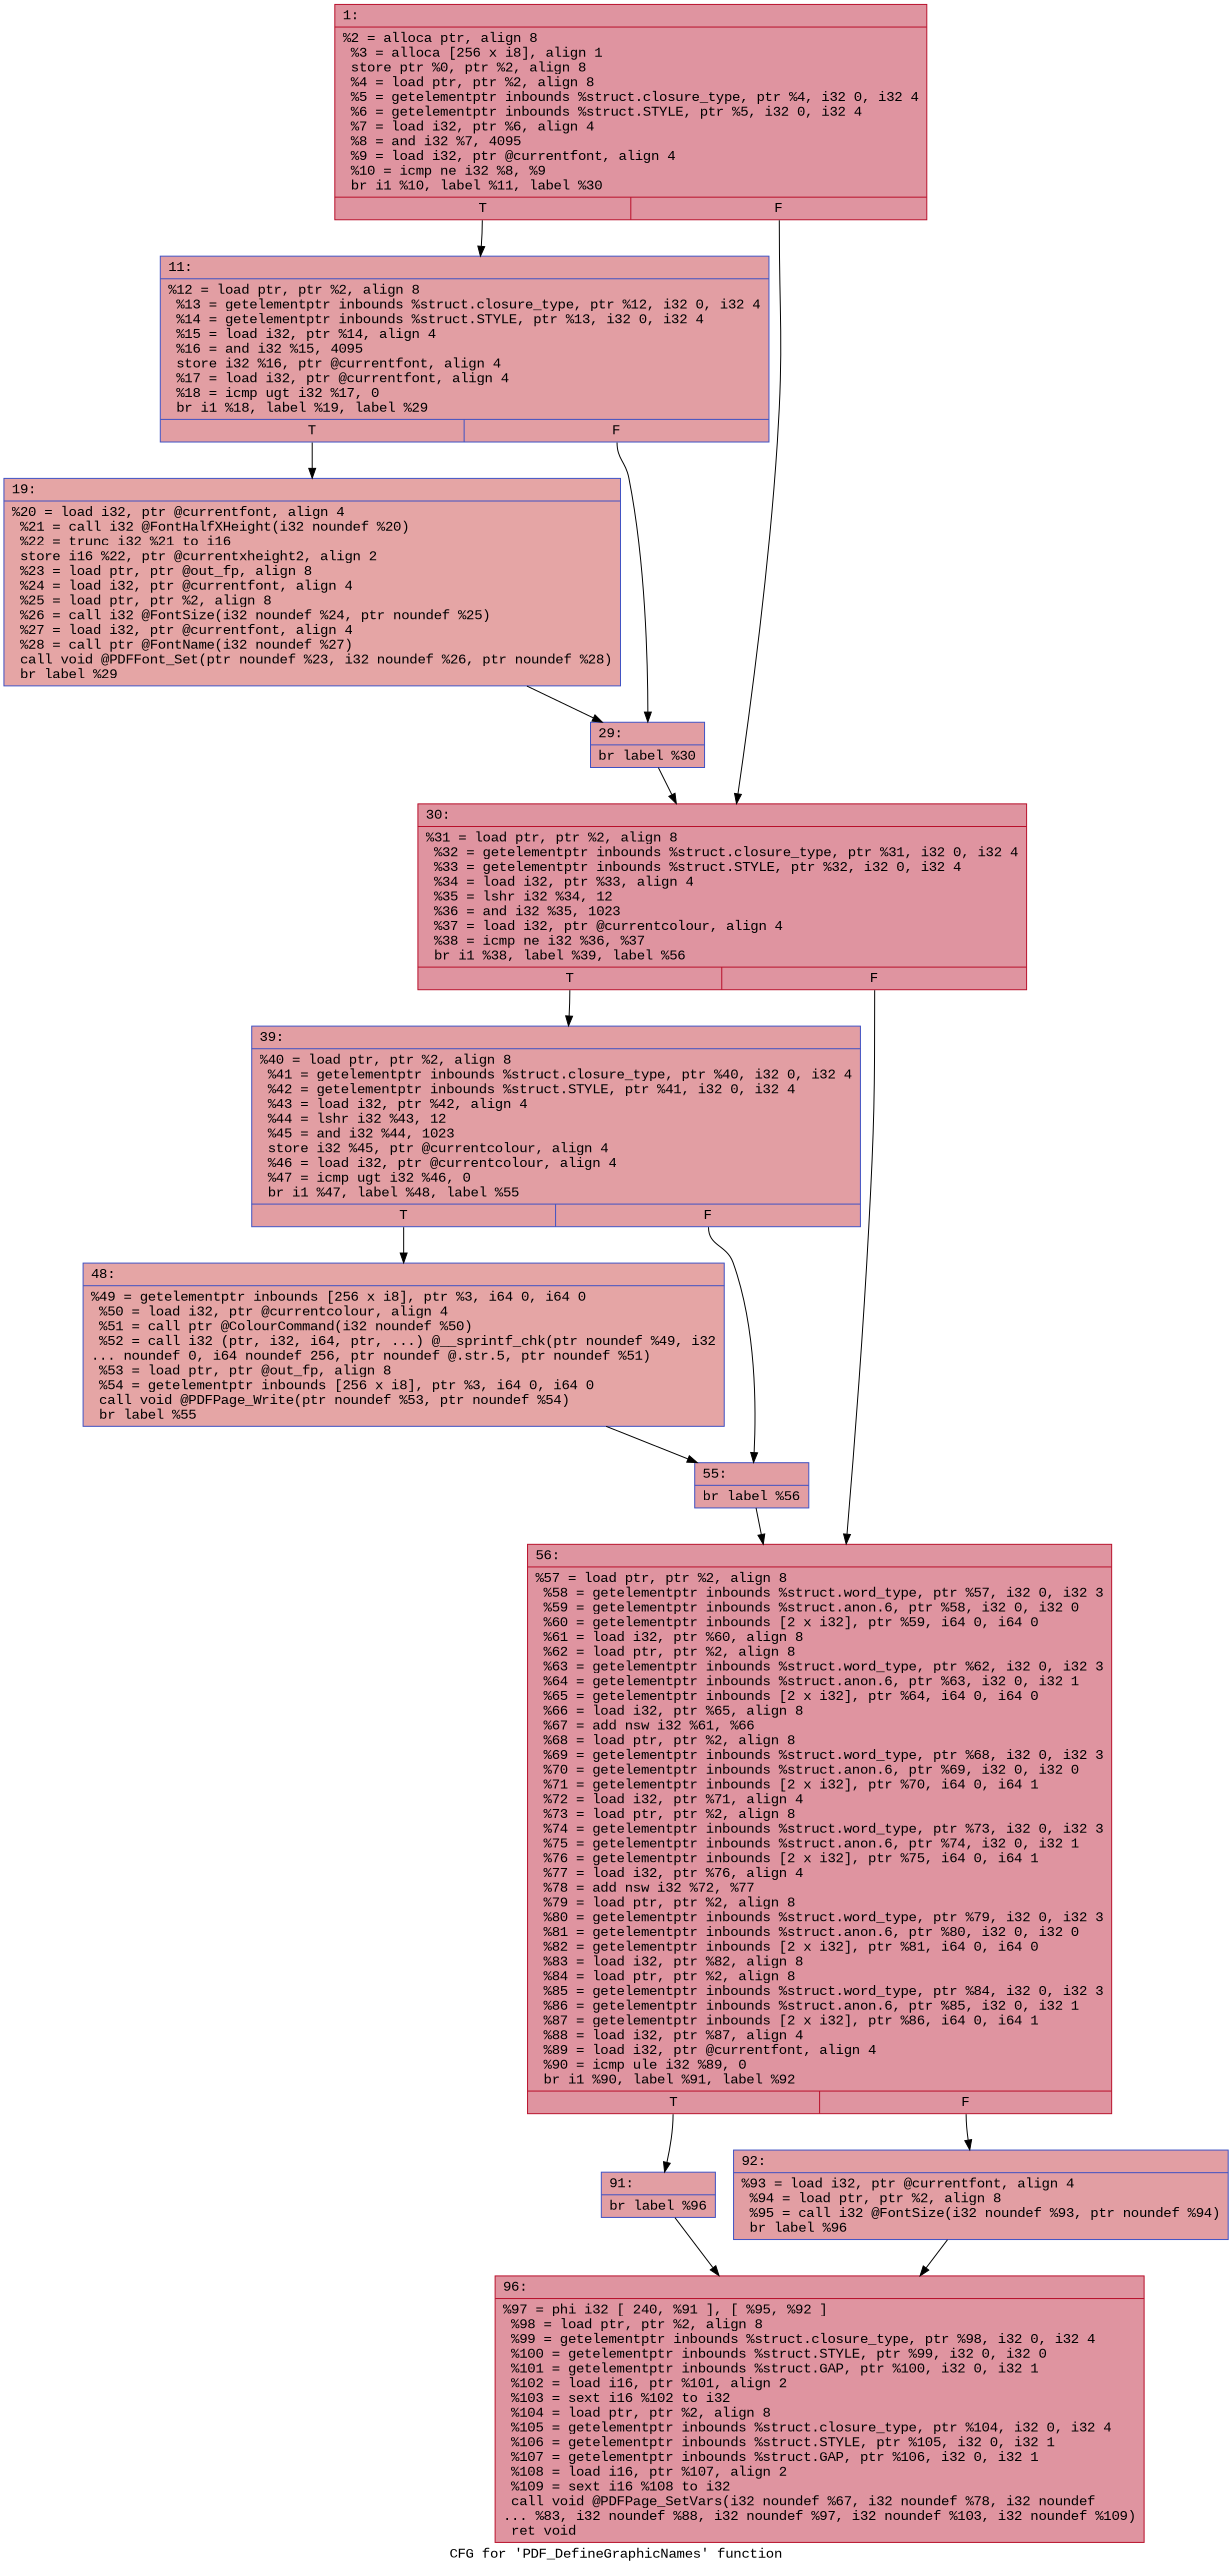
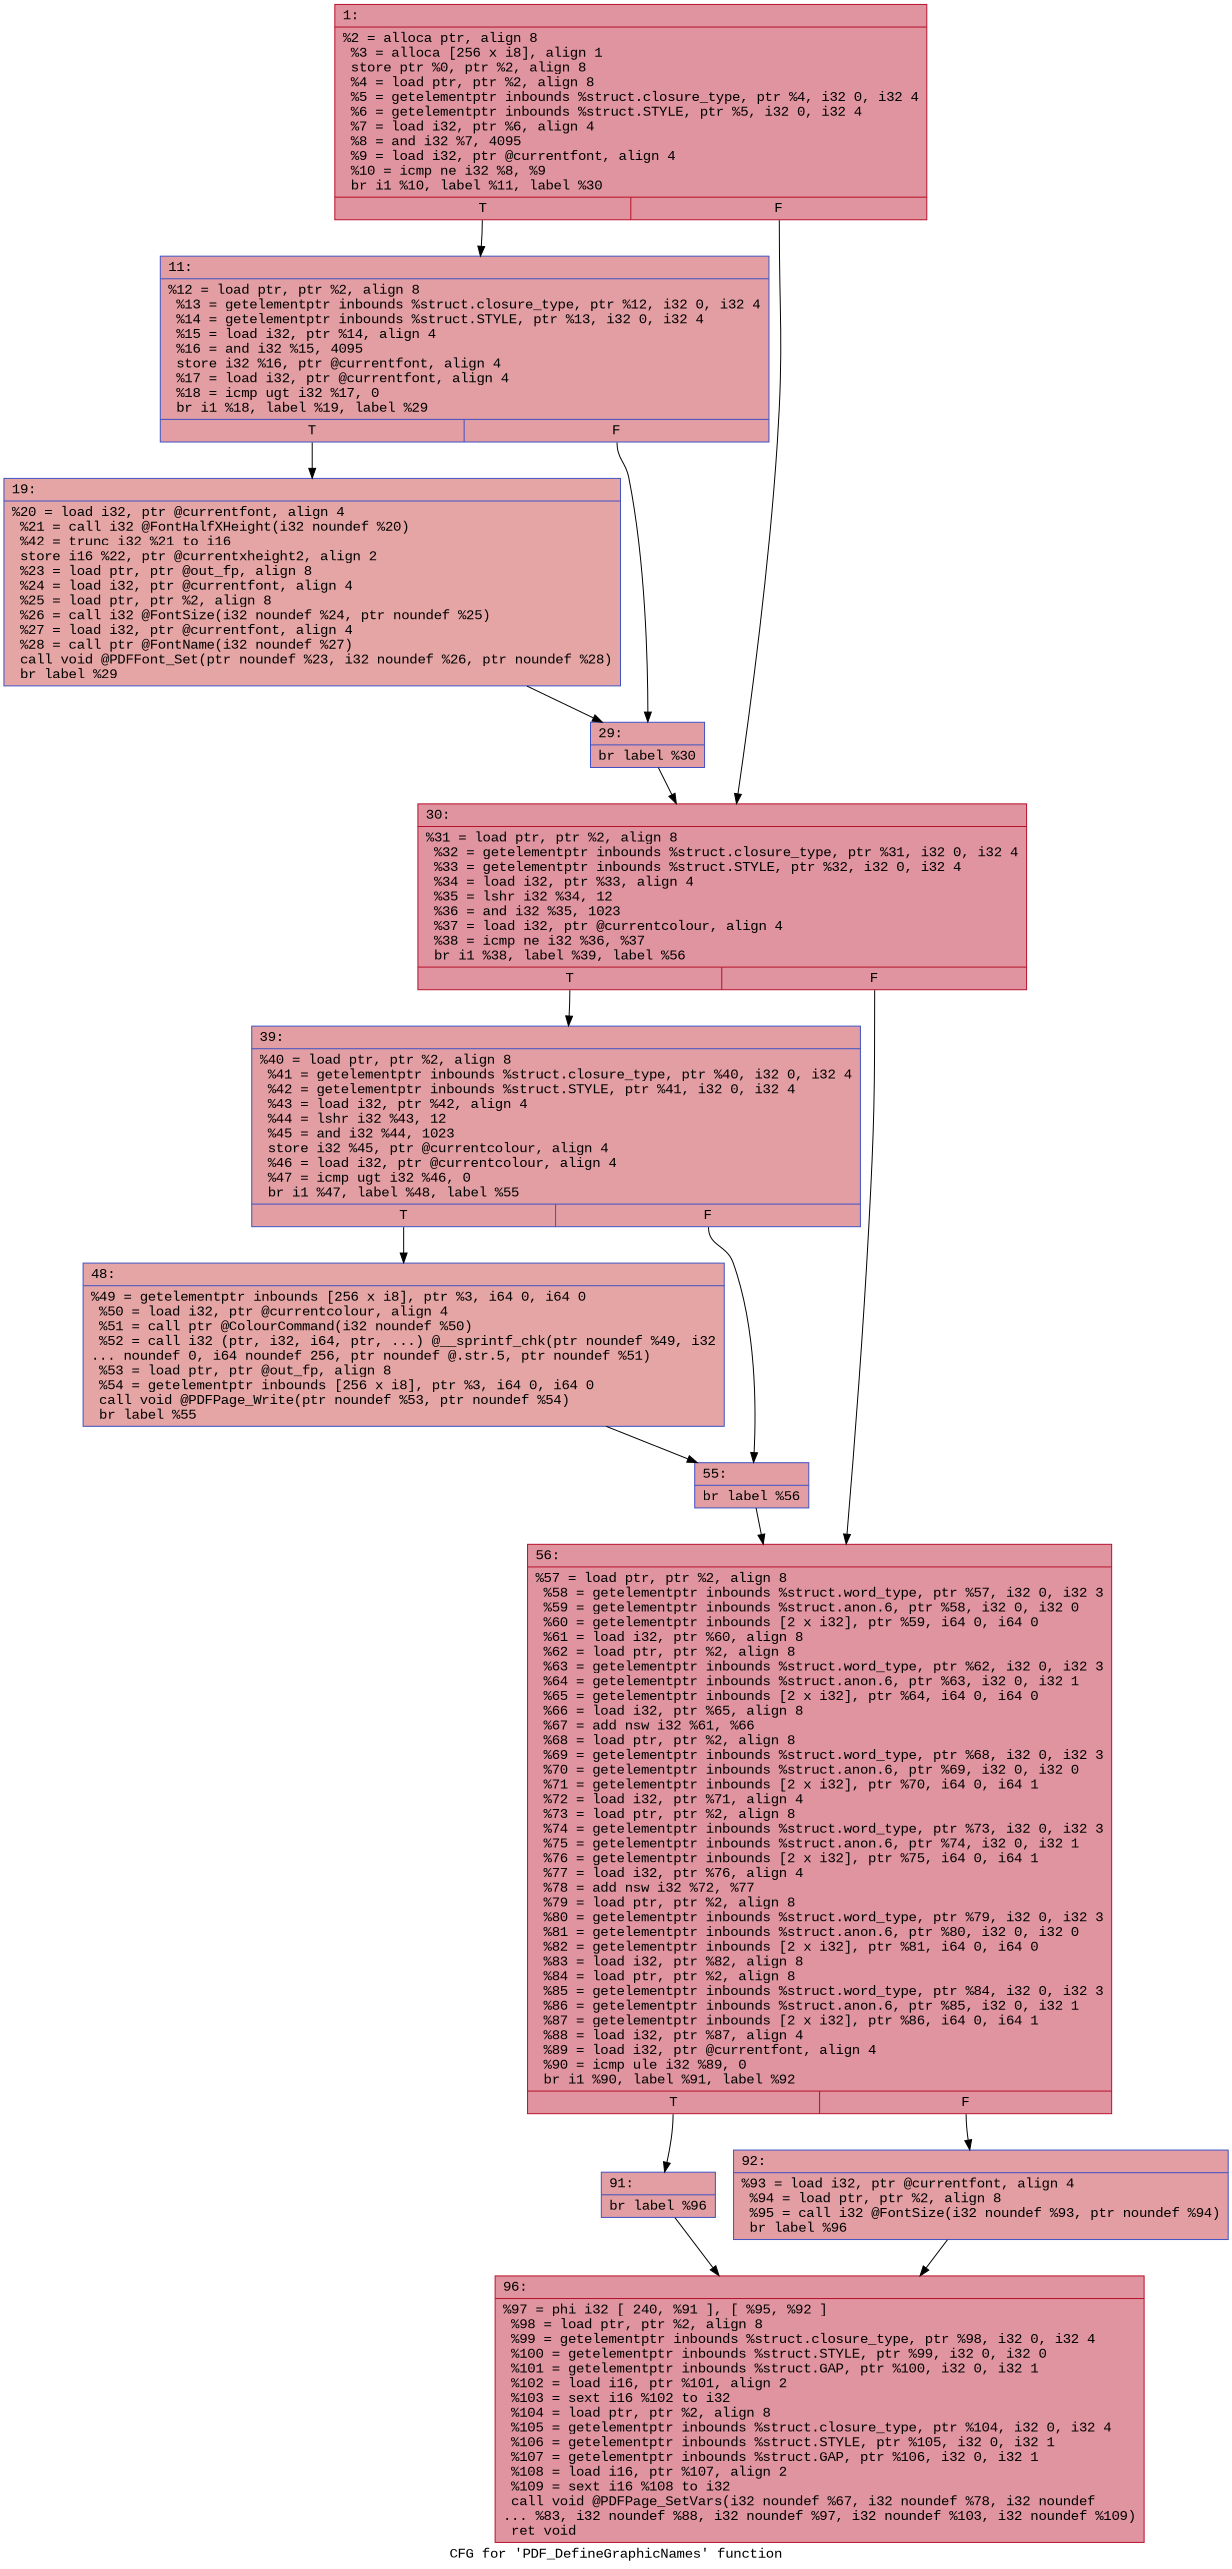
node "19:": text "%22 = trunc i32 %21 to i16" -> "%42 = trunc i32 %21 to i16"
